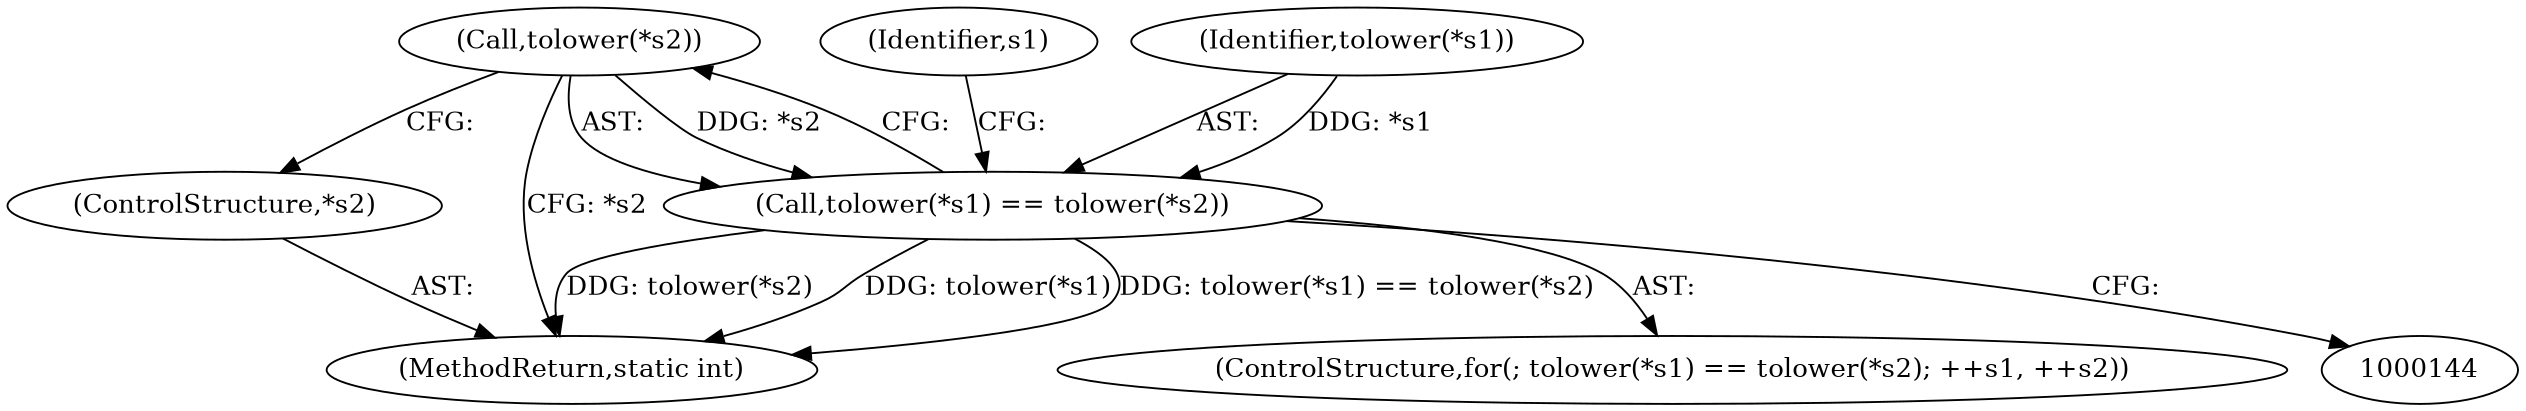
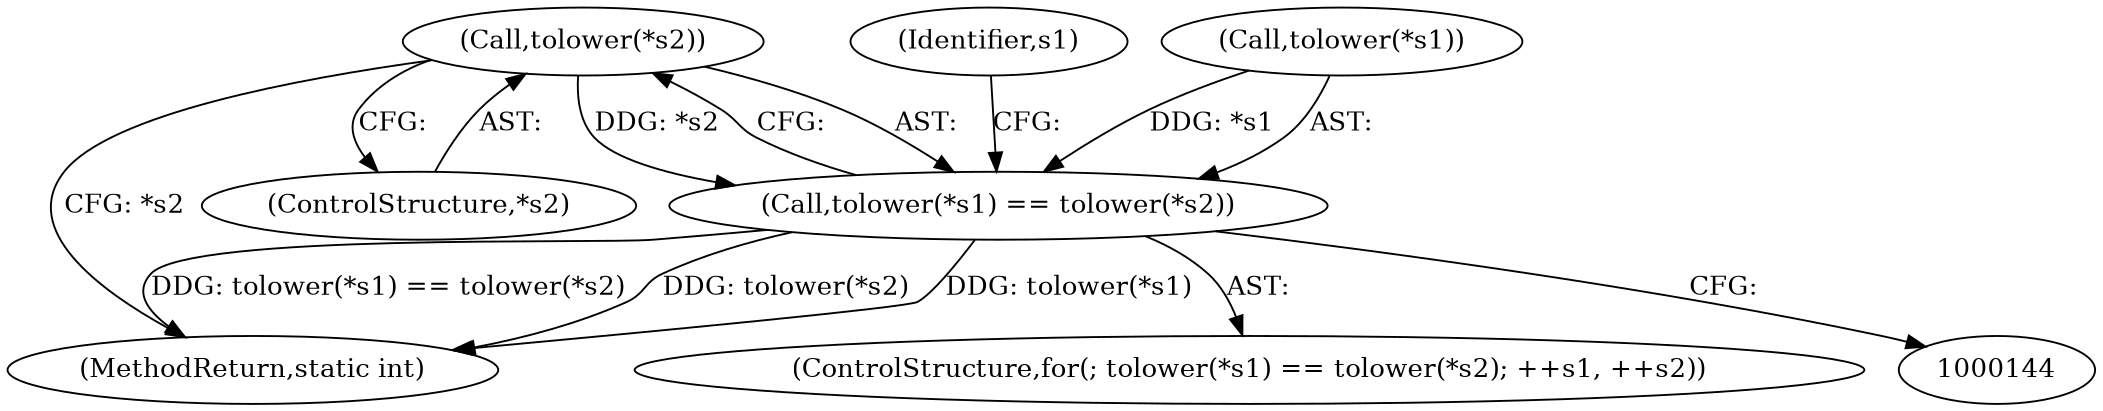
node "(Identifier,tolower(*s1))": label "(Identifier,tolower(*s1))" -> "(Call,tolower(*s1))"
edge "(ControlStructure,*s2)" -> "(MethodReturn,static int)": now "(ControlStructure,*s2)" -> "(Call,tolower(*s2))"
